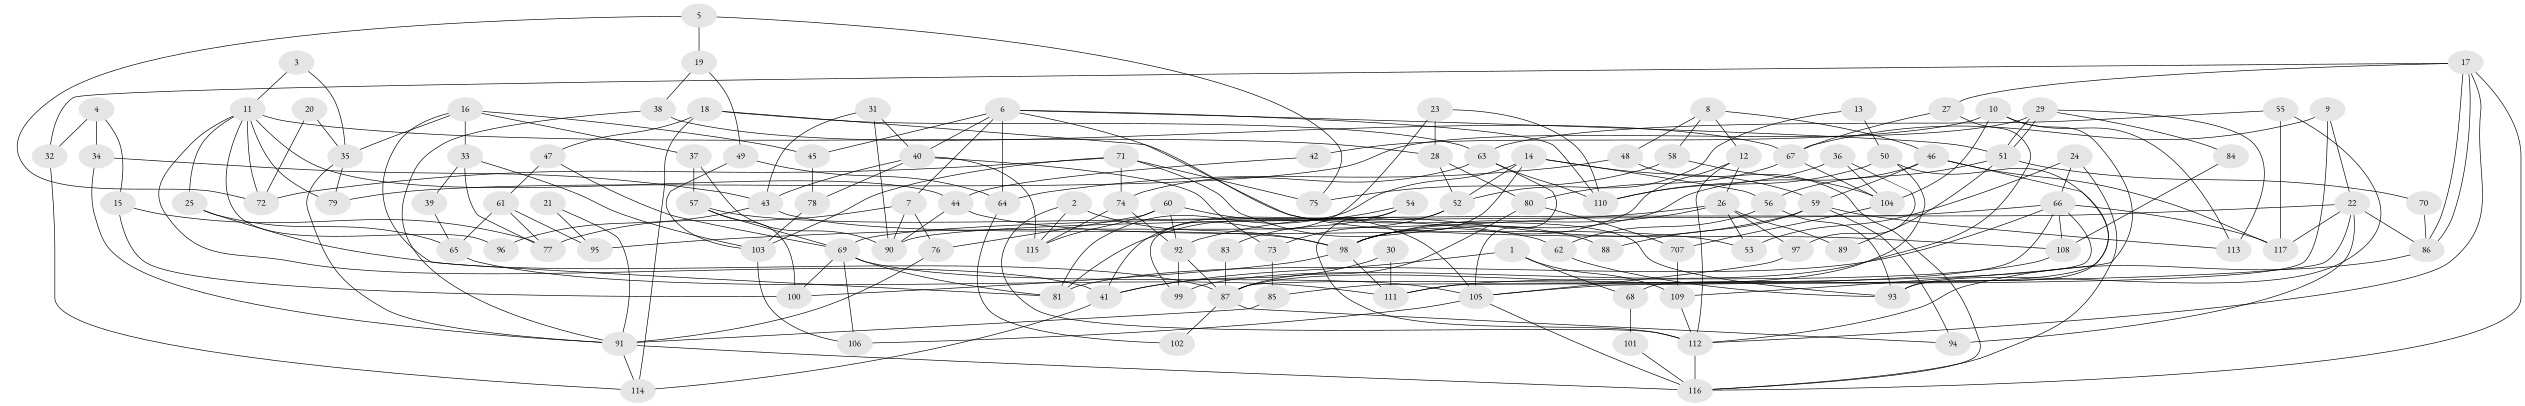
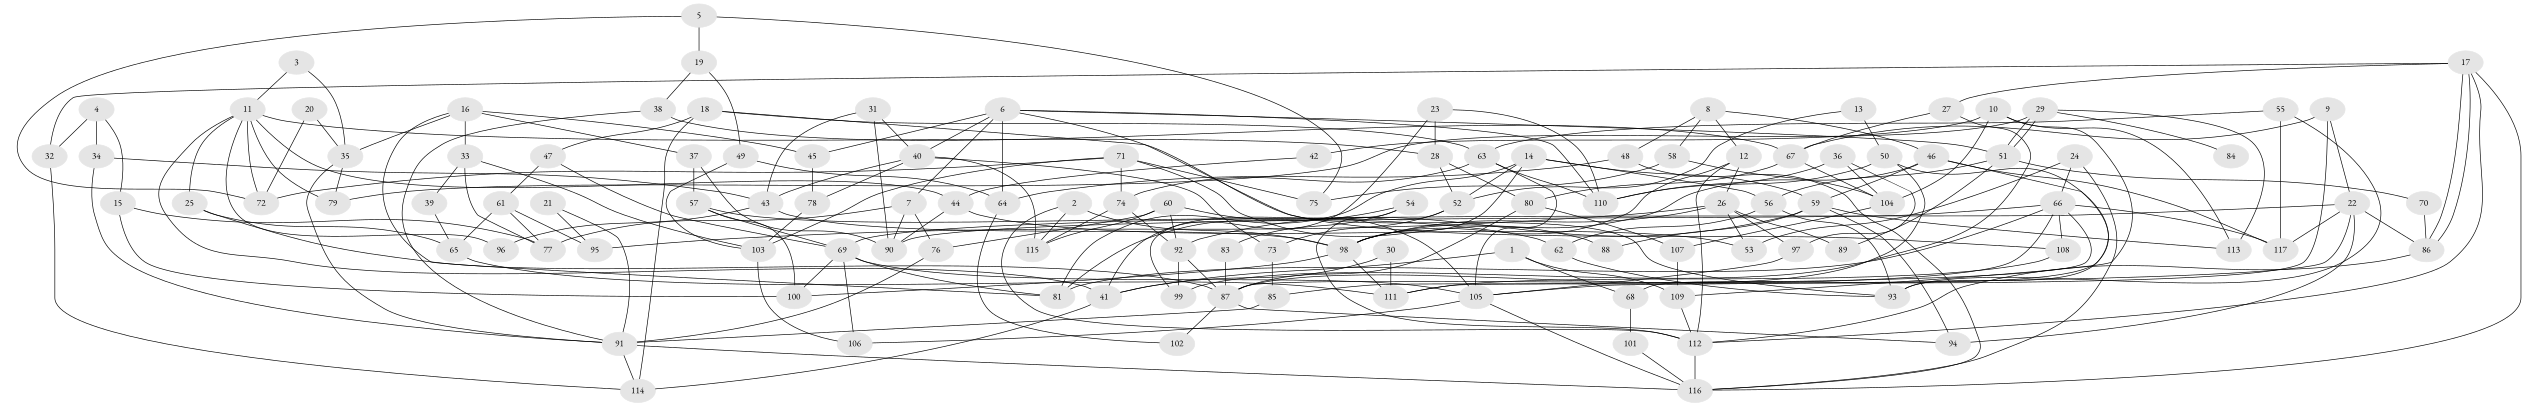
edge "84" -- "108": removed
node "707": label "707" -> "107"
